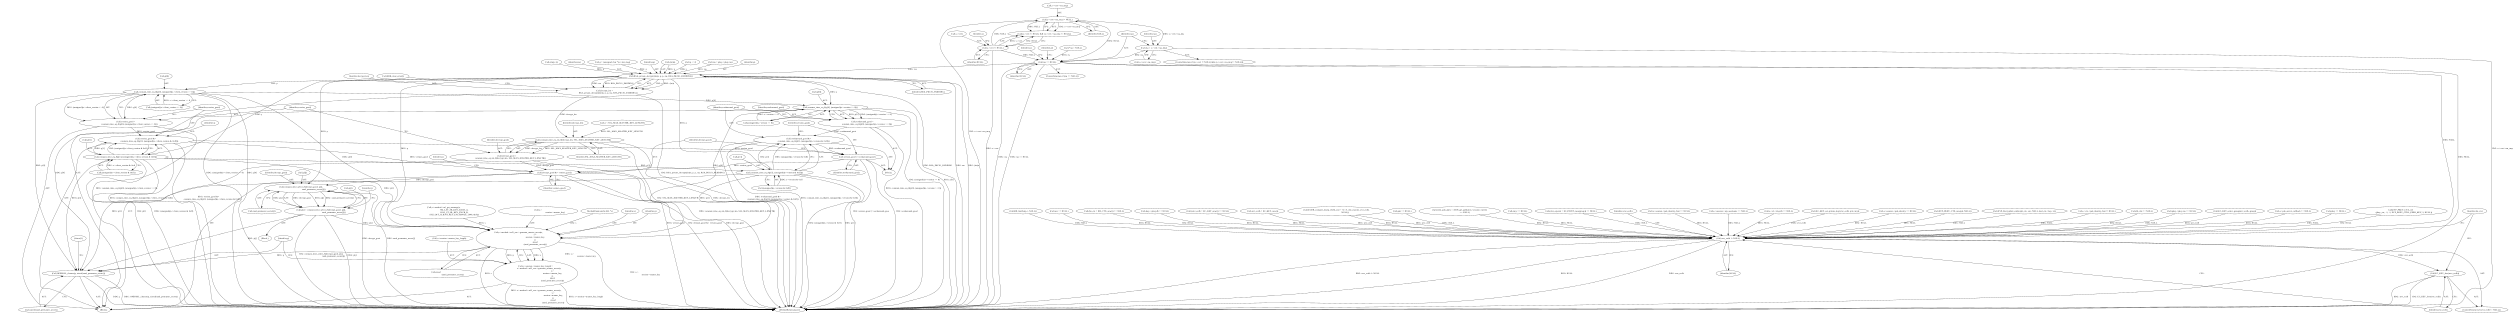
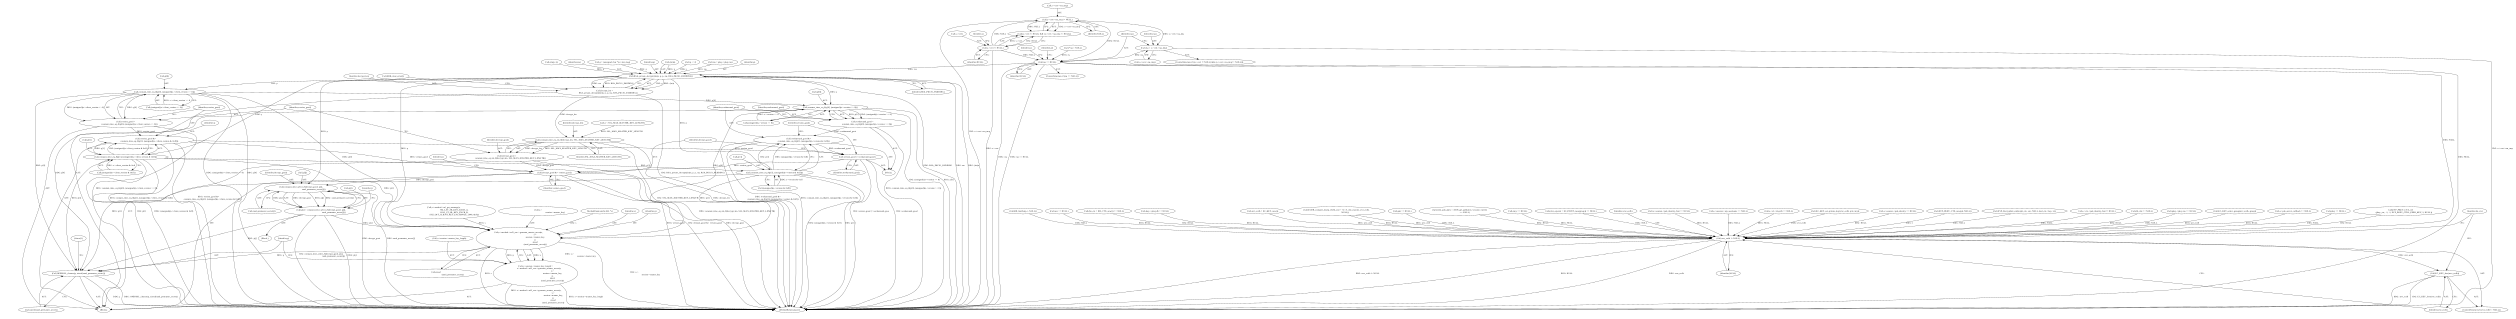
node "(Call,(srvr_ecdh = EC_KEY_new()) == NULL)": removed
edge "(Call,EVP_PKEY_CTX_new(pk, NULL))" -> "(Call,srvr_ecdh != NULL)": label "DDG: NULL" -> "DDG: n"
